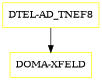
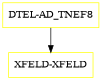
node "DOMA-XFELD": label "DOMA-XFELD" -> "XFELD-XFELD"
